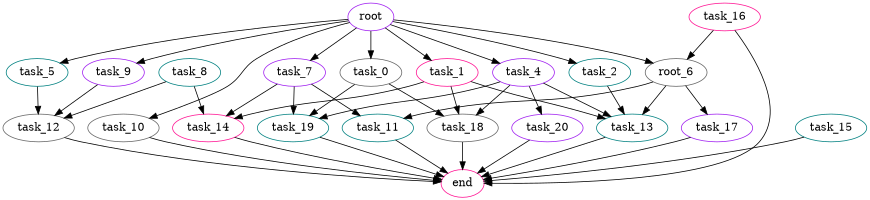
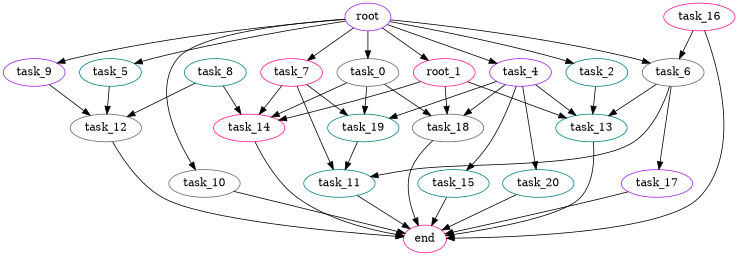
node "task_7": color purple -> deeppink
node "task_1": label "task_1" -> "root_1"
node "root_6": label "root_6" -> "task_6"
edge "task_0" -> "task_14": added
edge "task_4" -> "task_15": added
node "task_20": color purple -> teal
edge "task_19" -> "end": now "task_19" -> "task_11"
